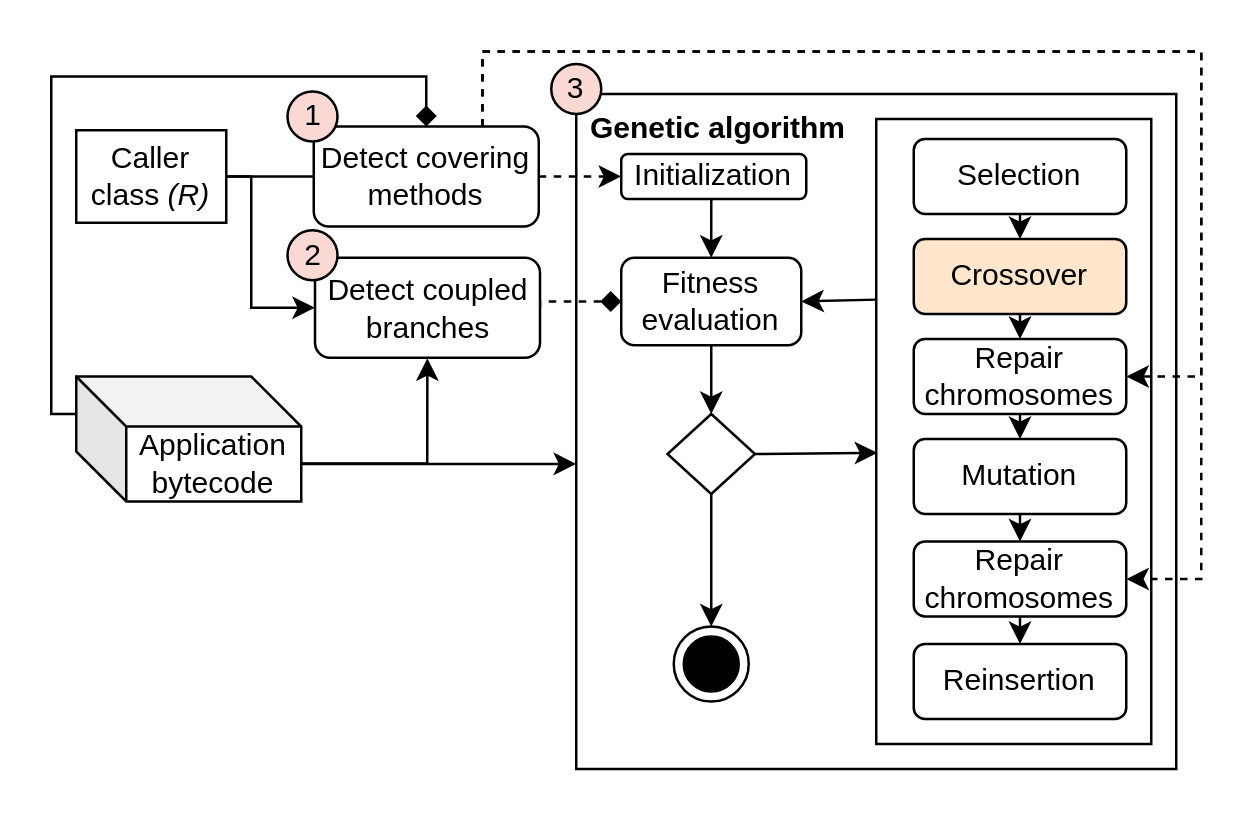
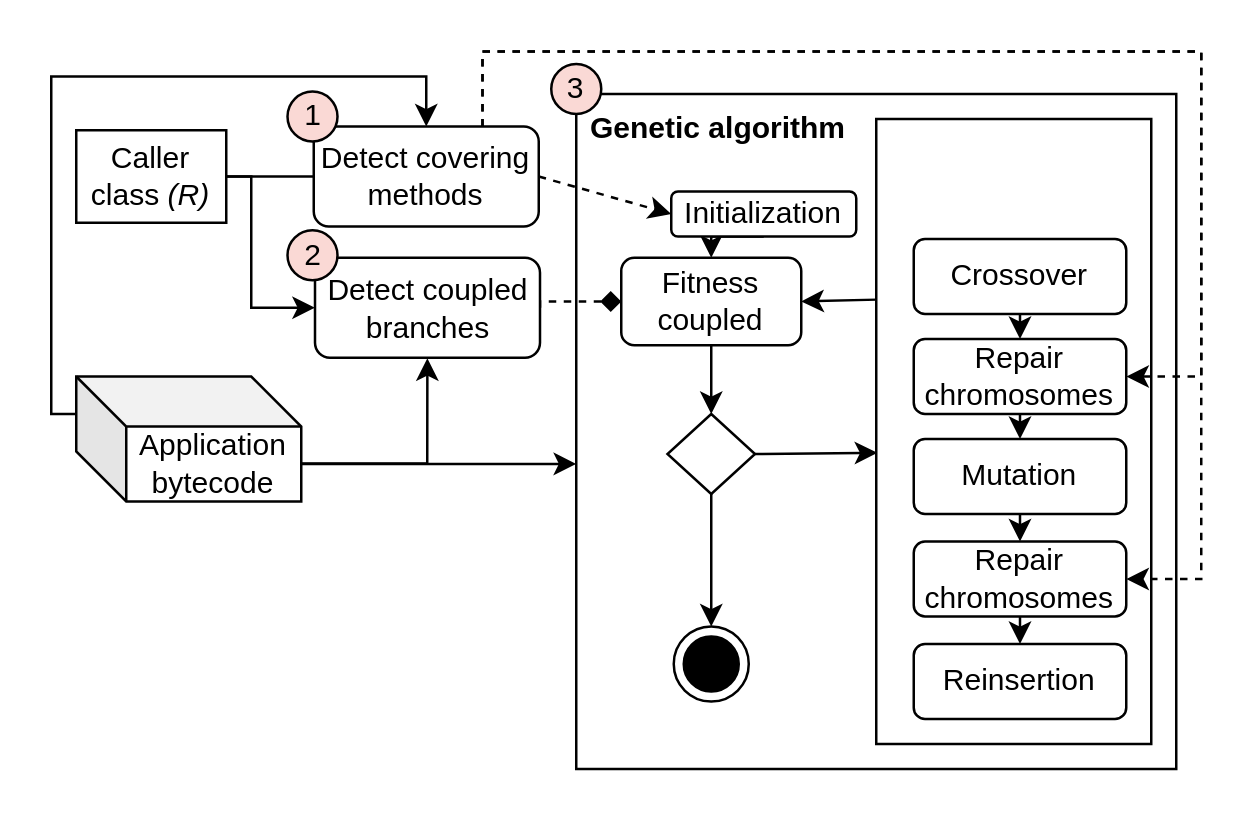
edge "Application bytecode" -> "Detect covering methods": arrowhead diamond -> classic
node "Initialization": moved (714, 176) -> (764, 214)
node "Selection": removed
edge "Selection" -> "Crossover": removed
node "Crossover": fillcolor #ffe6cc -> #ffffff
node "Fitness evaluation": label "Fitness evaluation" -> "Fitness coupled"
